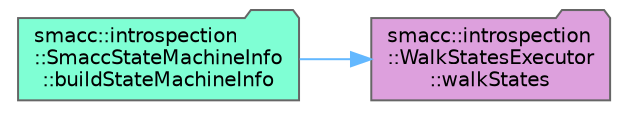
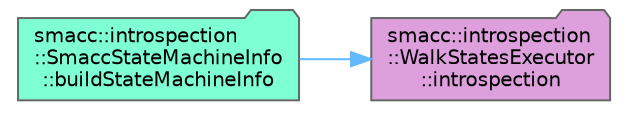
node "smacc::introspection ::WalkStatesExecutor ::walkStates": label "smacc::introspection ::WalkStatesExecutor ::walkStates" -> "smacc::introspection ::WalkStatesExecutor ::introspection"
